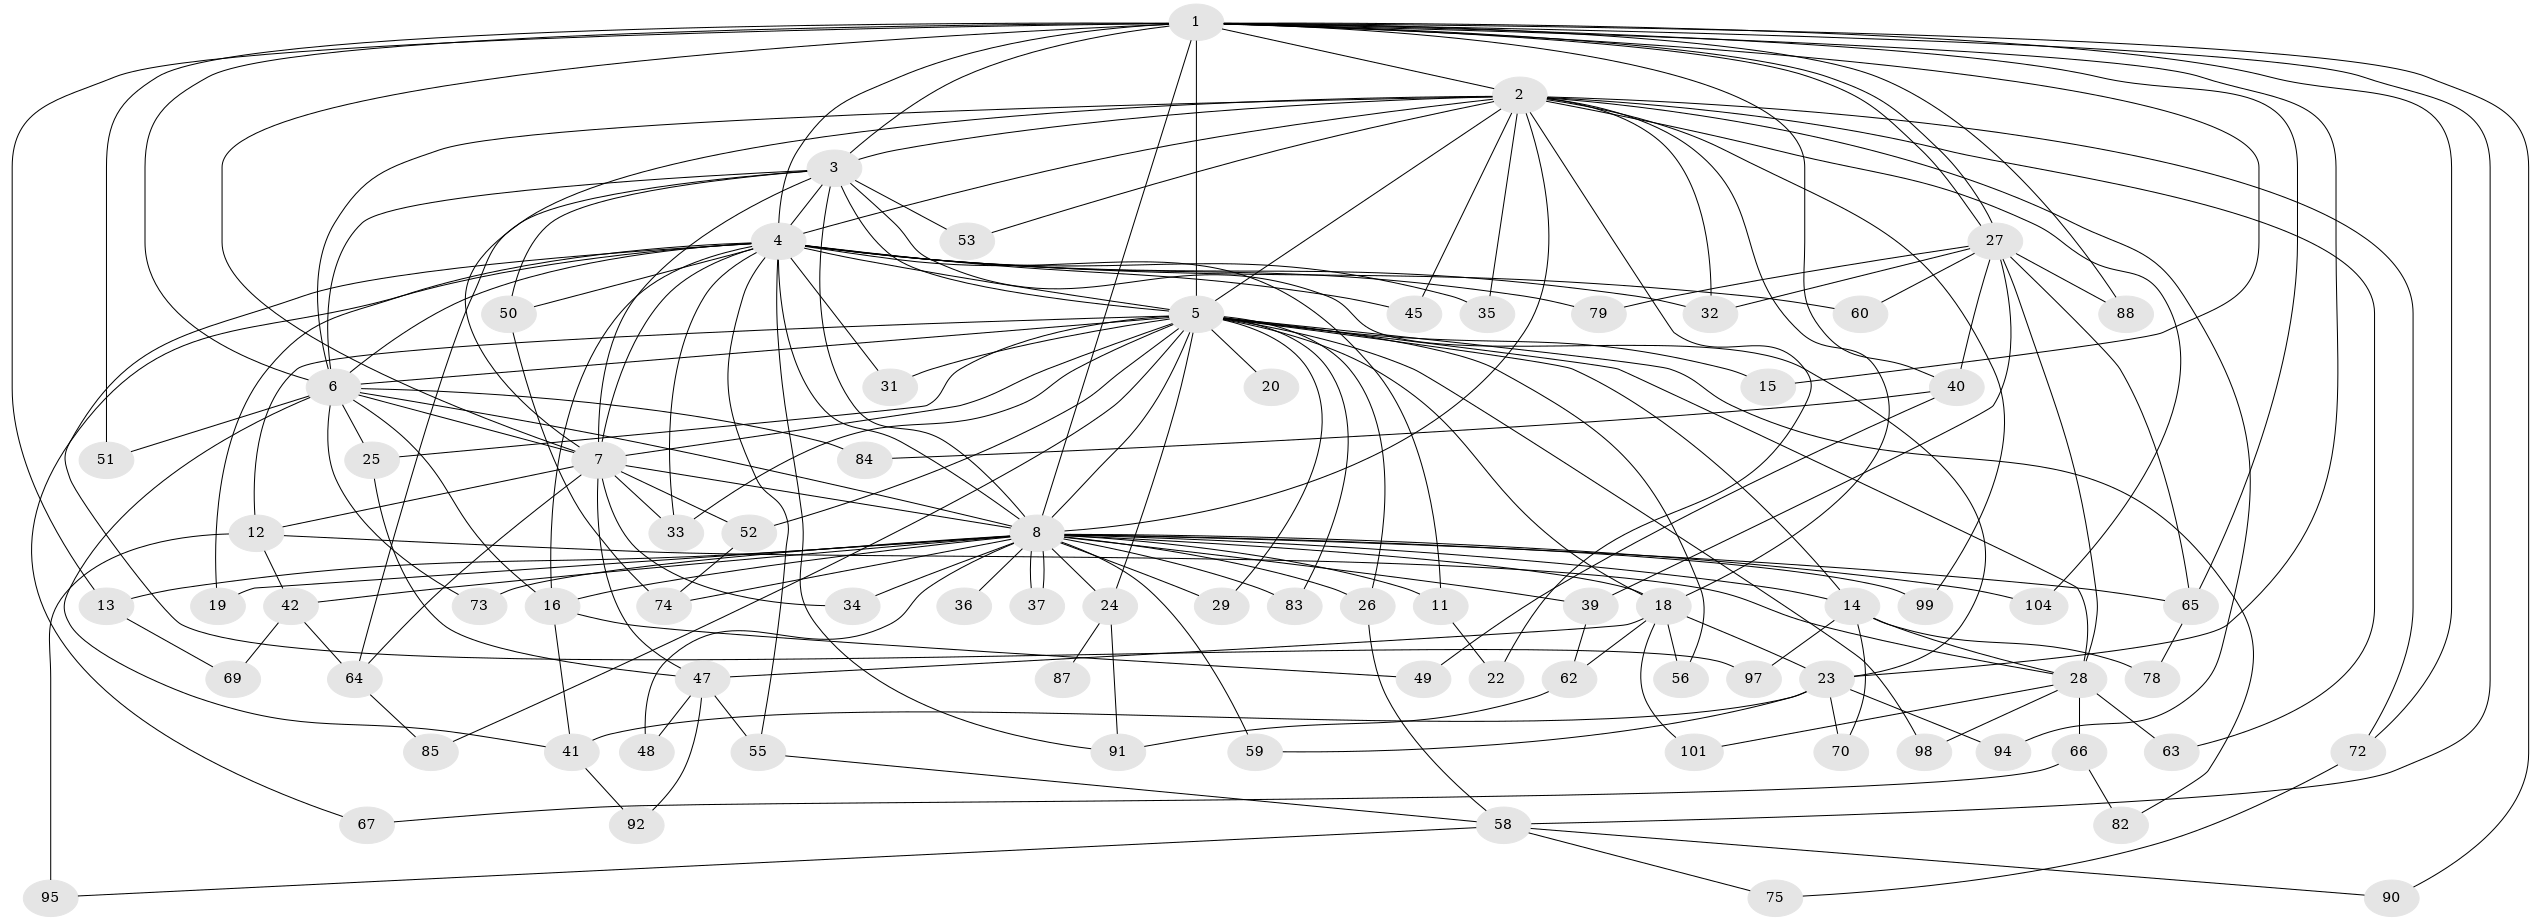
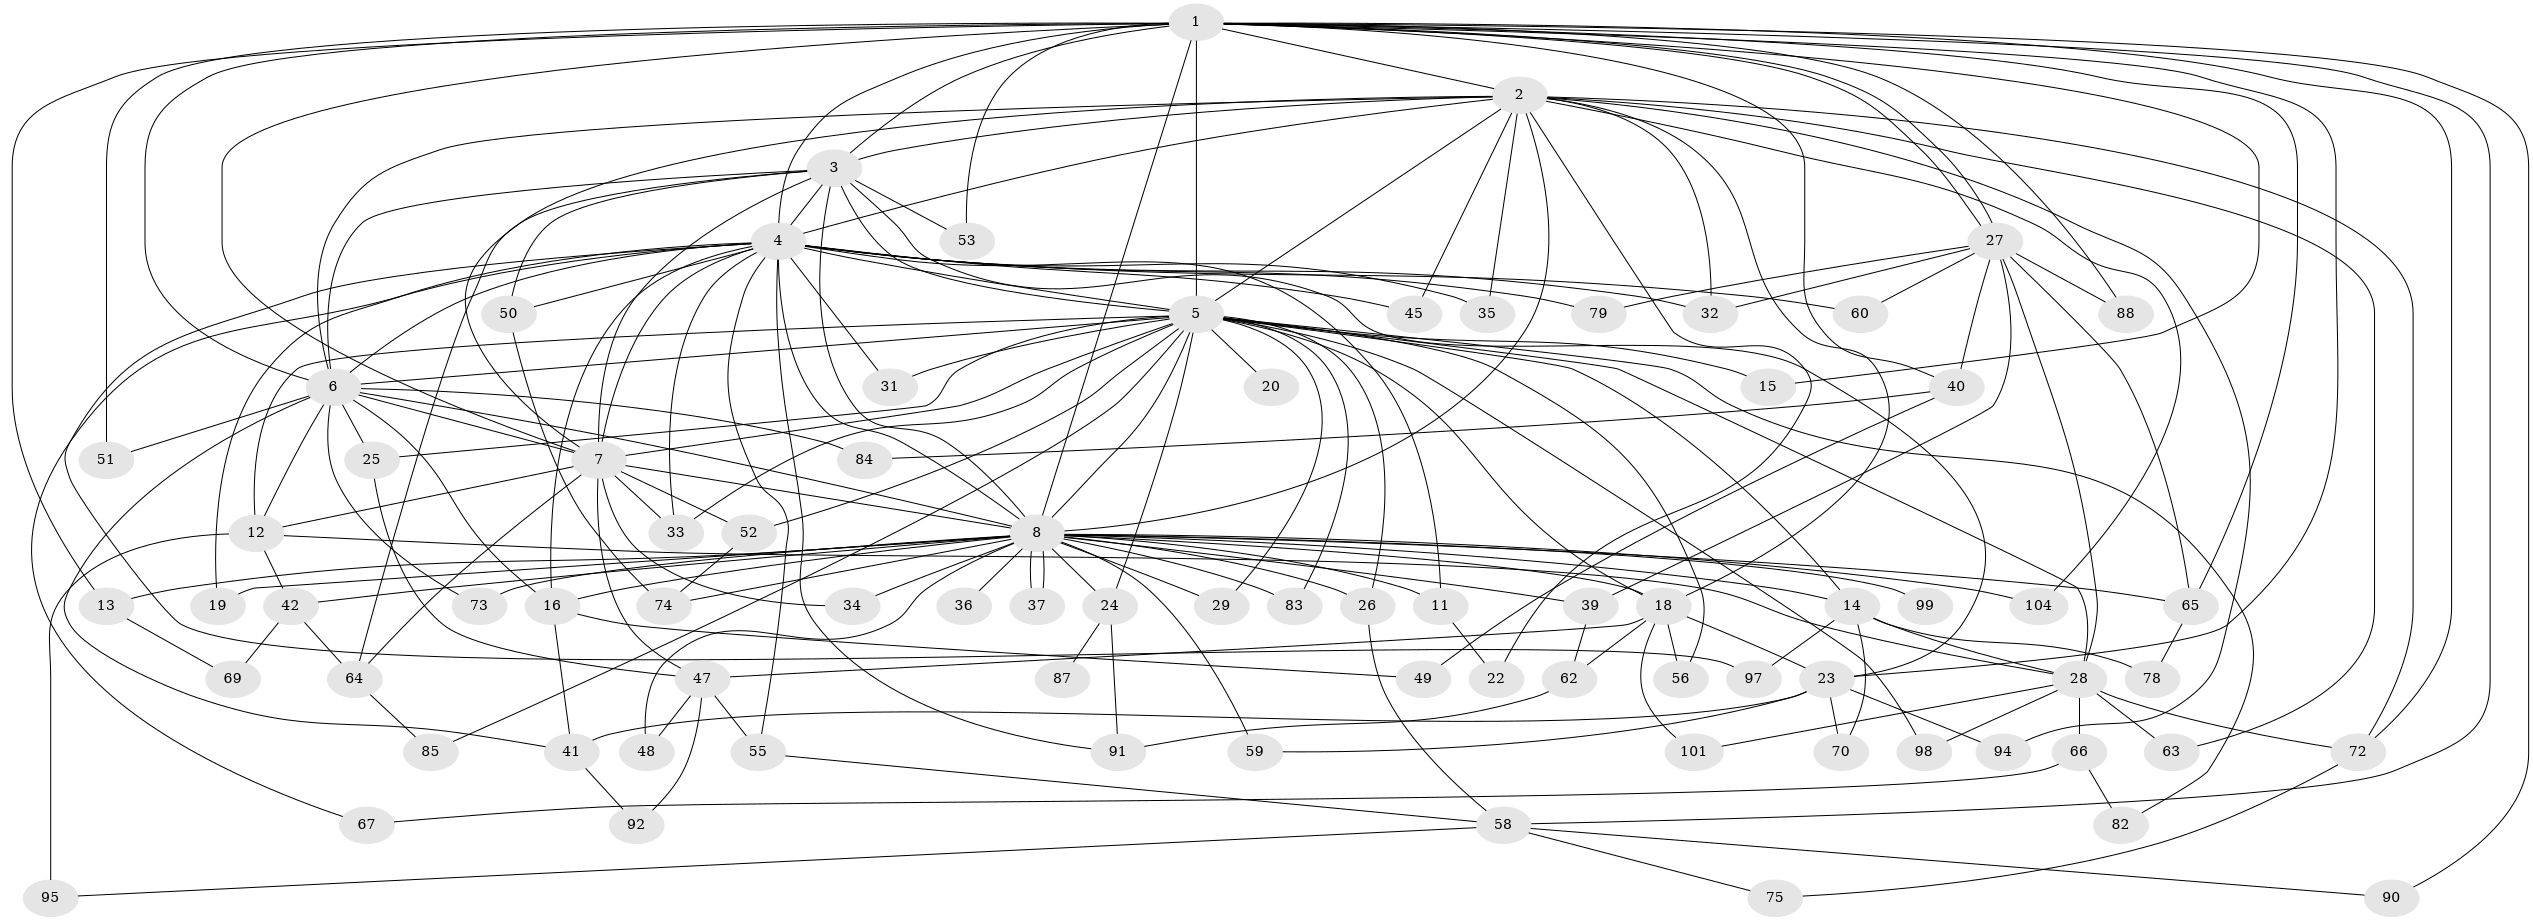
edge "2" -- "53": now "1" -- "53"
edge "2" -- "99": removed
edge "6" -- "12": added
edge "28" -- "72": added
